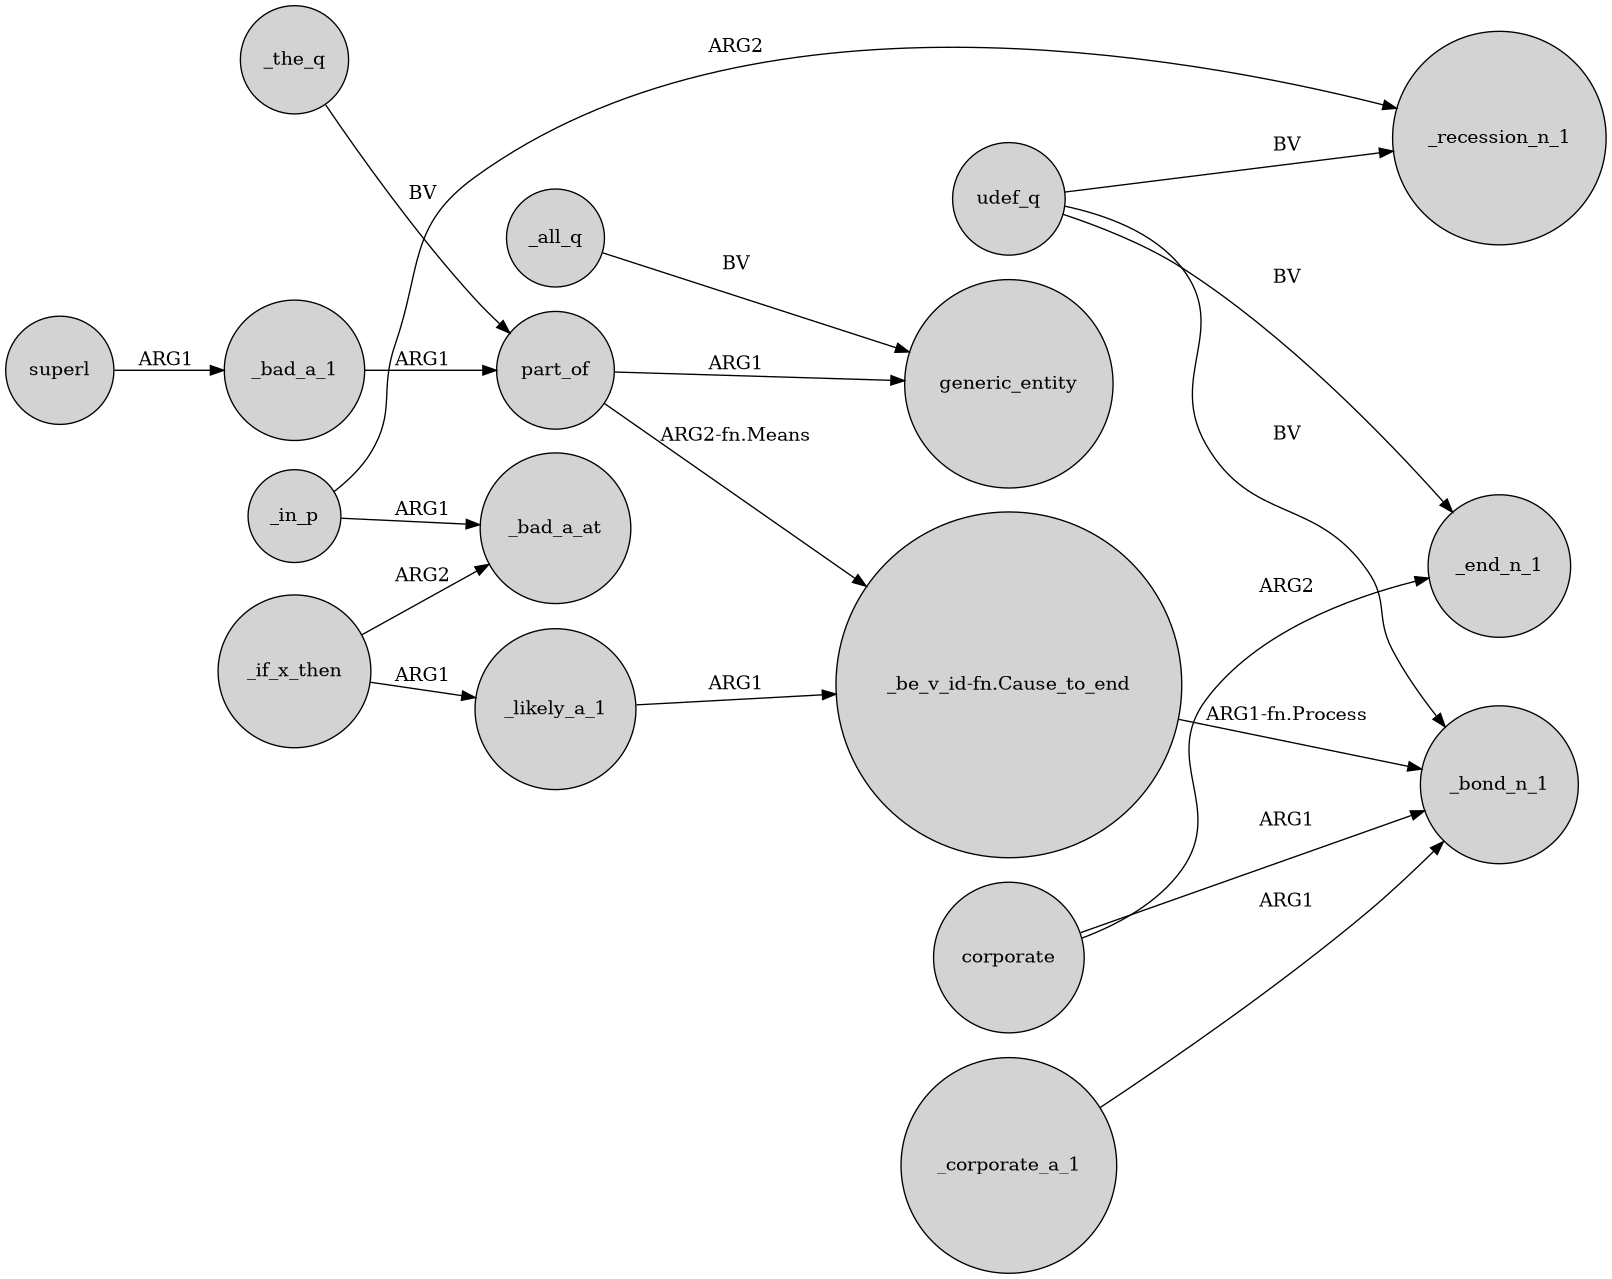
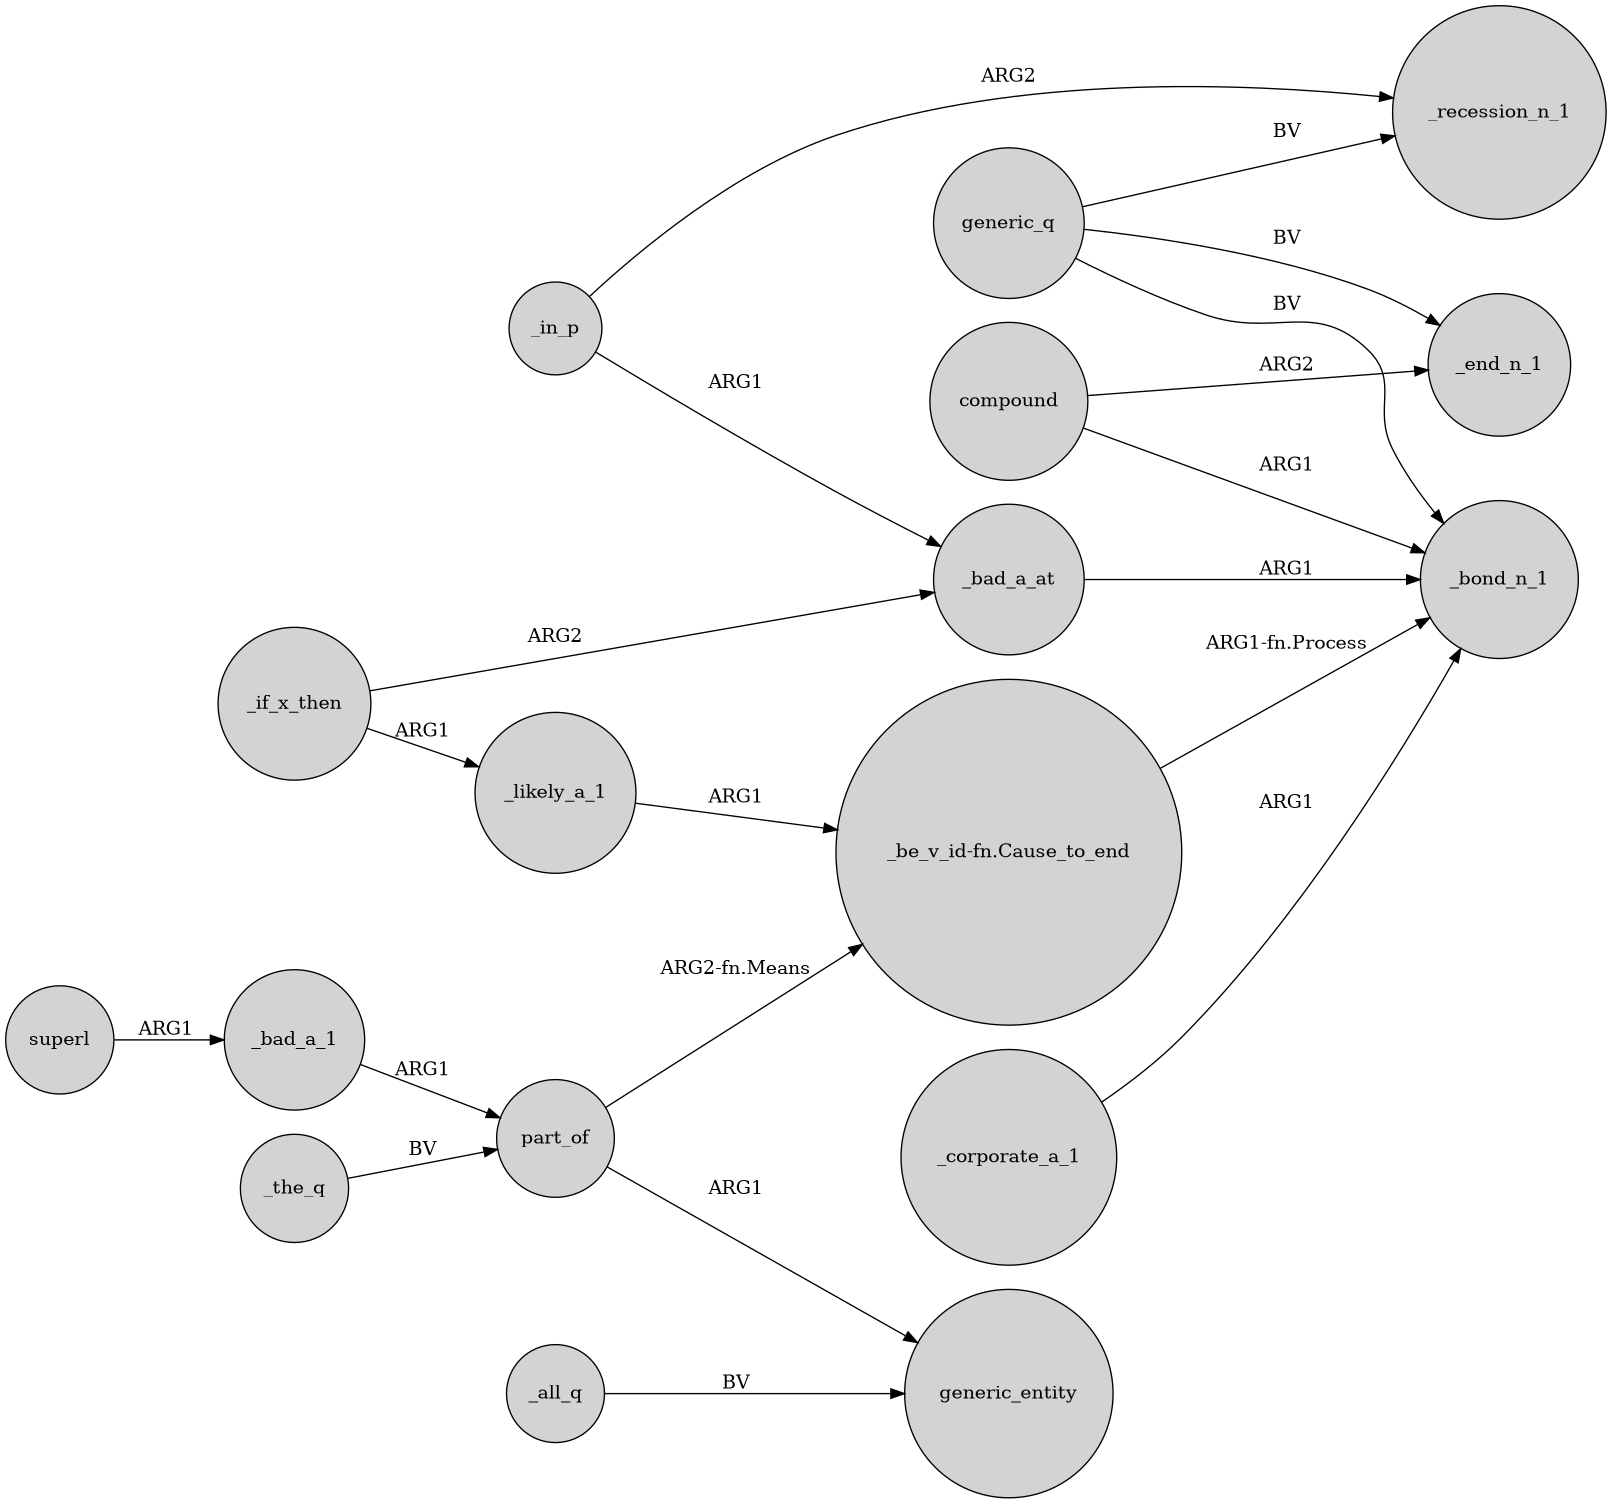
node "udef_q": label "udef_q" -> "generic_q"
edge "_bad_a_at" -> "_bond_n_1": added, label "ARG1"
node "corporate": label "corporate" -> "compound"
